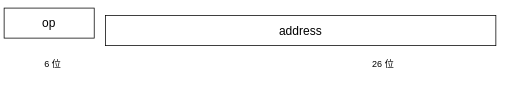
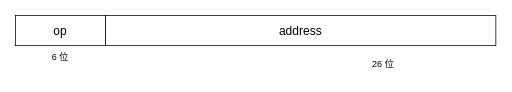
node "op": moved (49, 23) -> (60, 30)
node "6 位": moved (53, 64) -> (60, 57)
